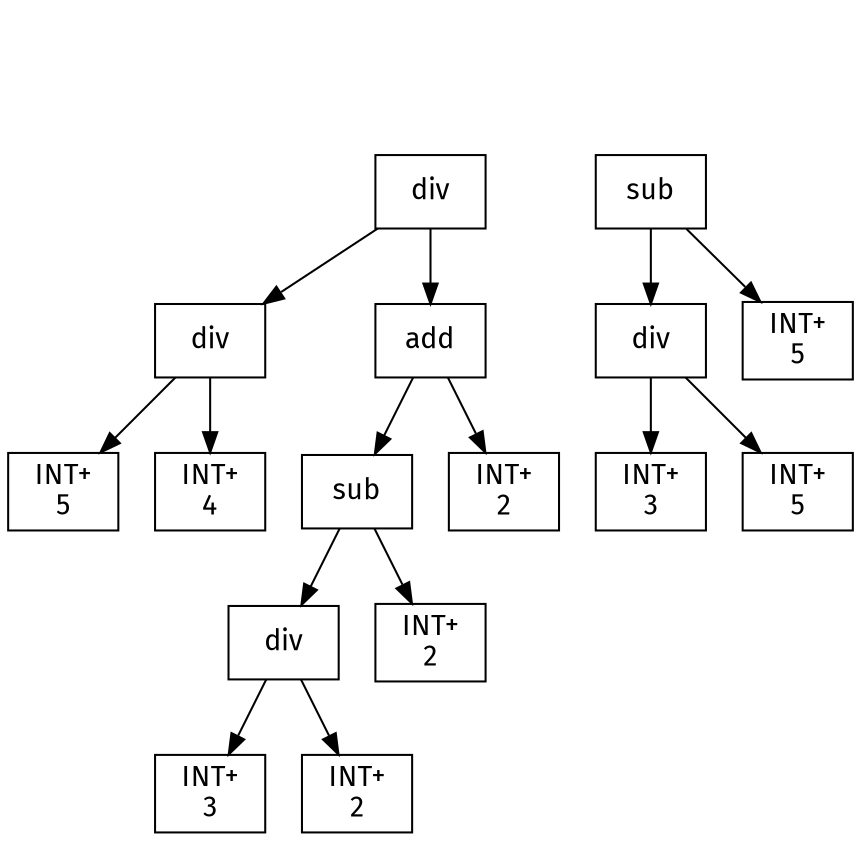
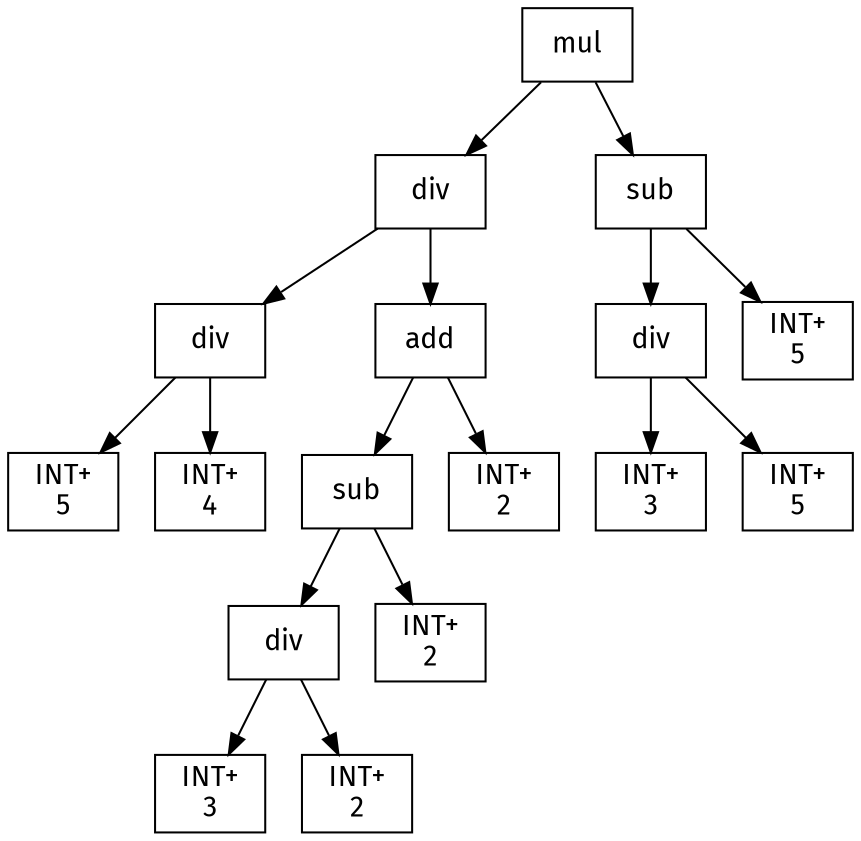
node "mul": added
